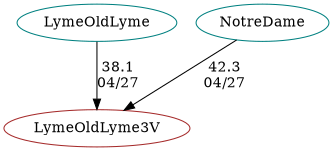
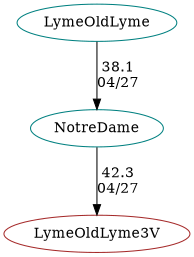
edge "LymeOldLyme" -> "LymeOldLyme3V": now "LymeOldLyme" -> "NotreDame"
